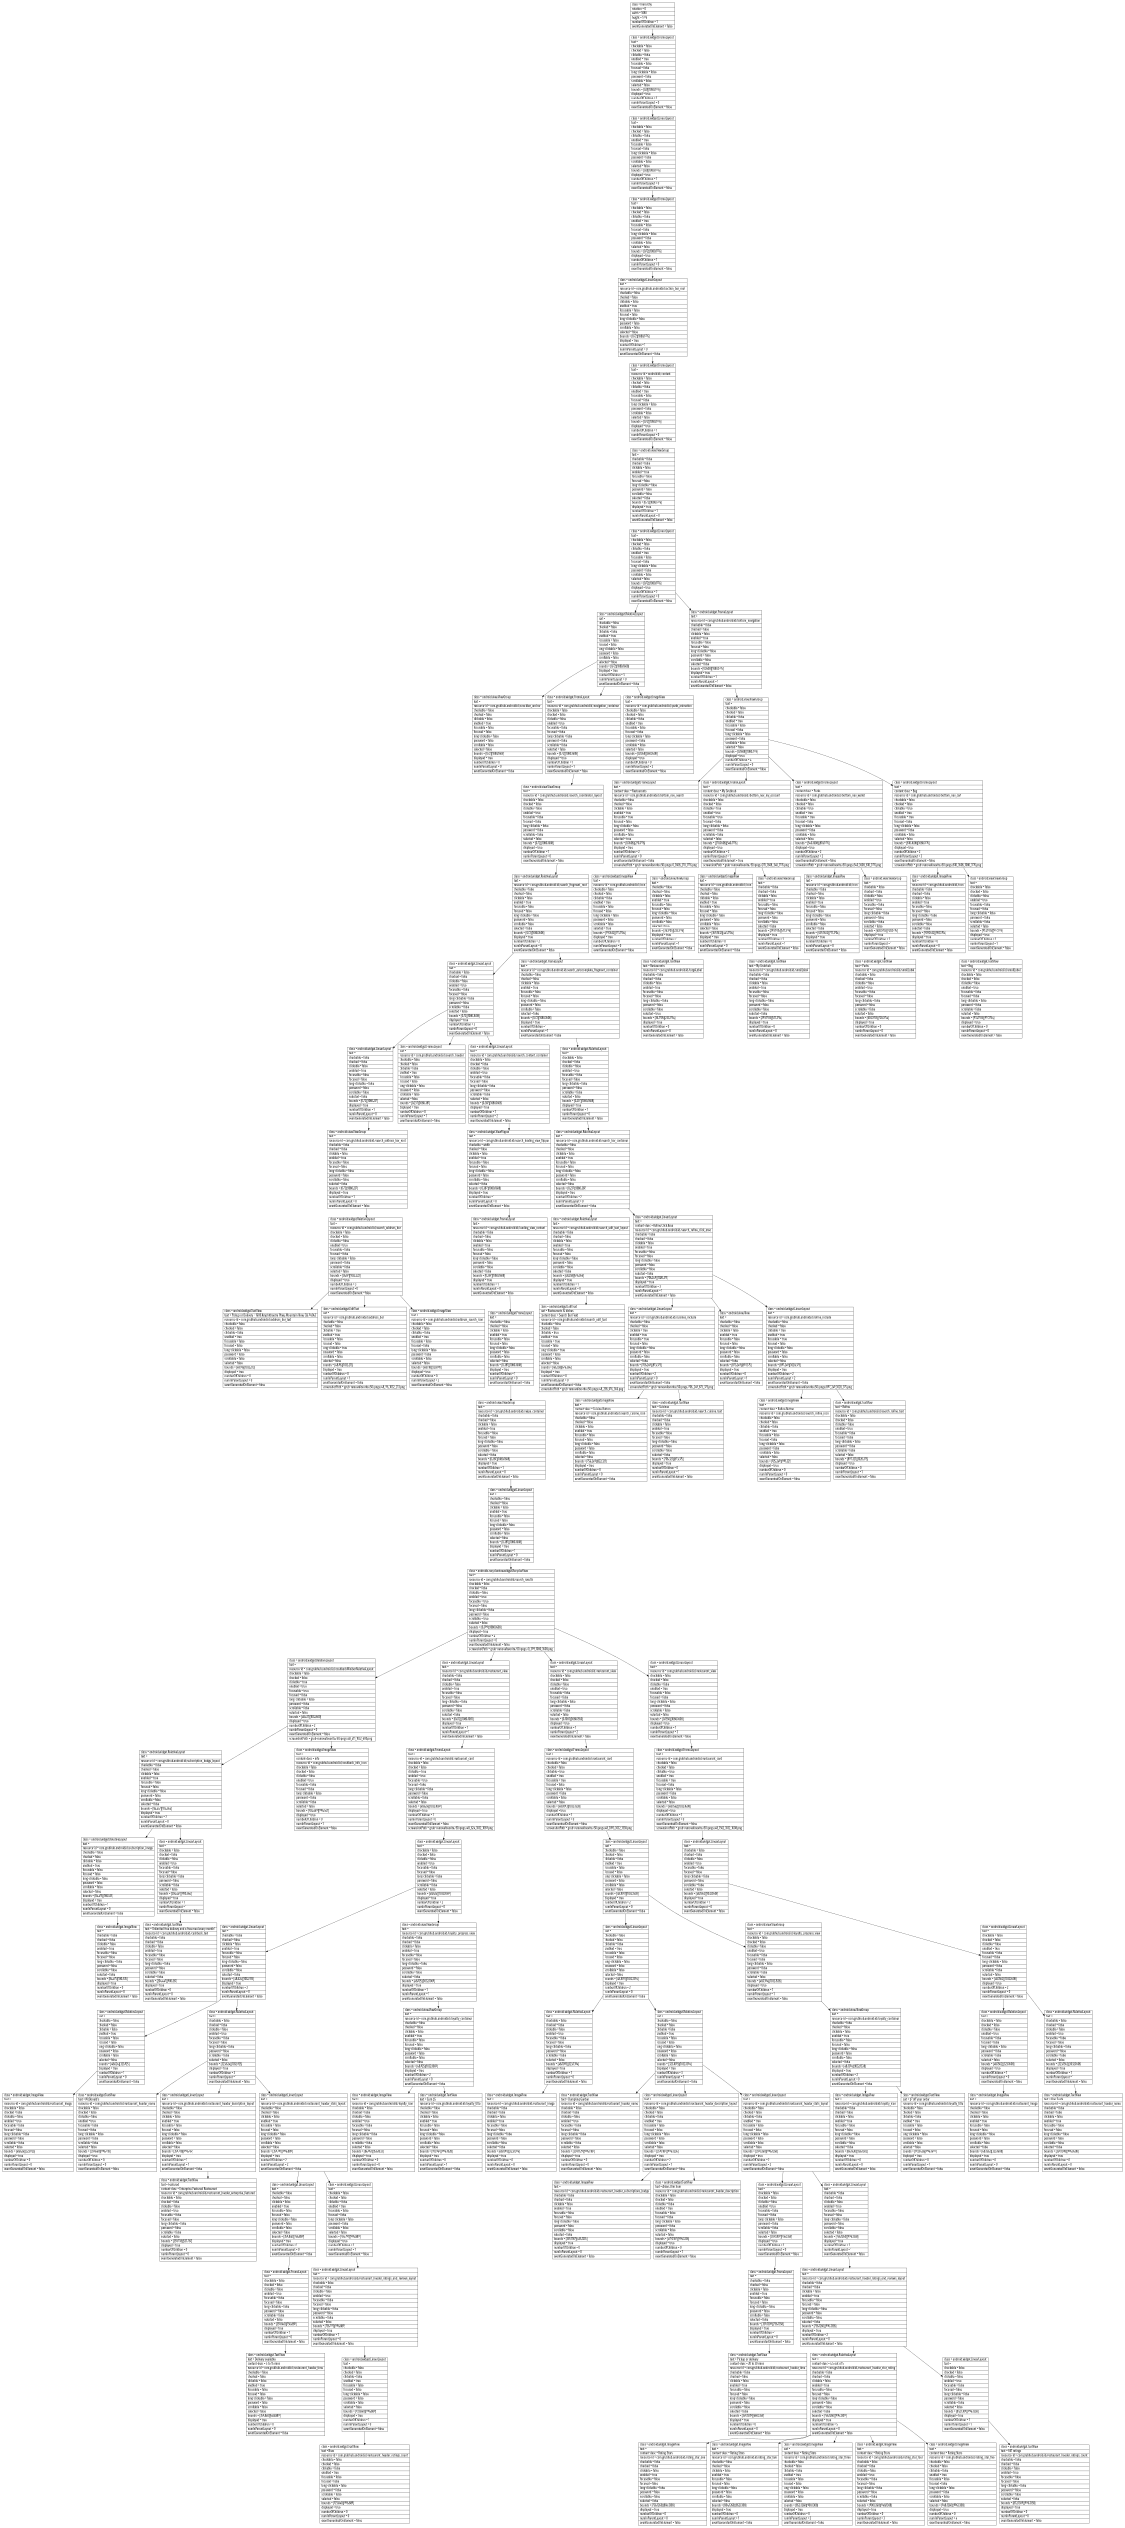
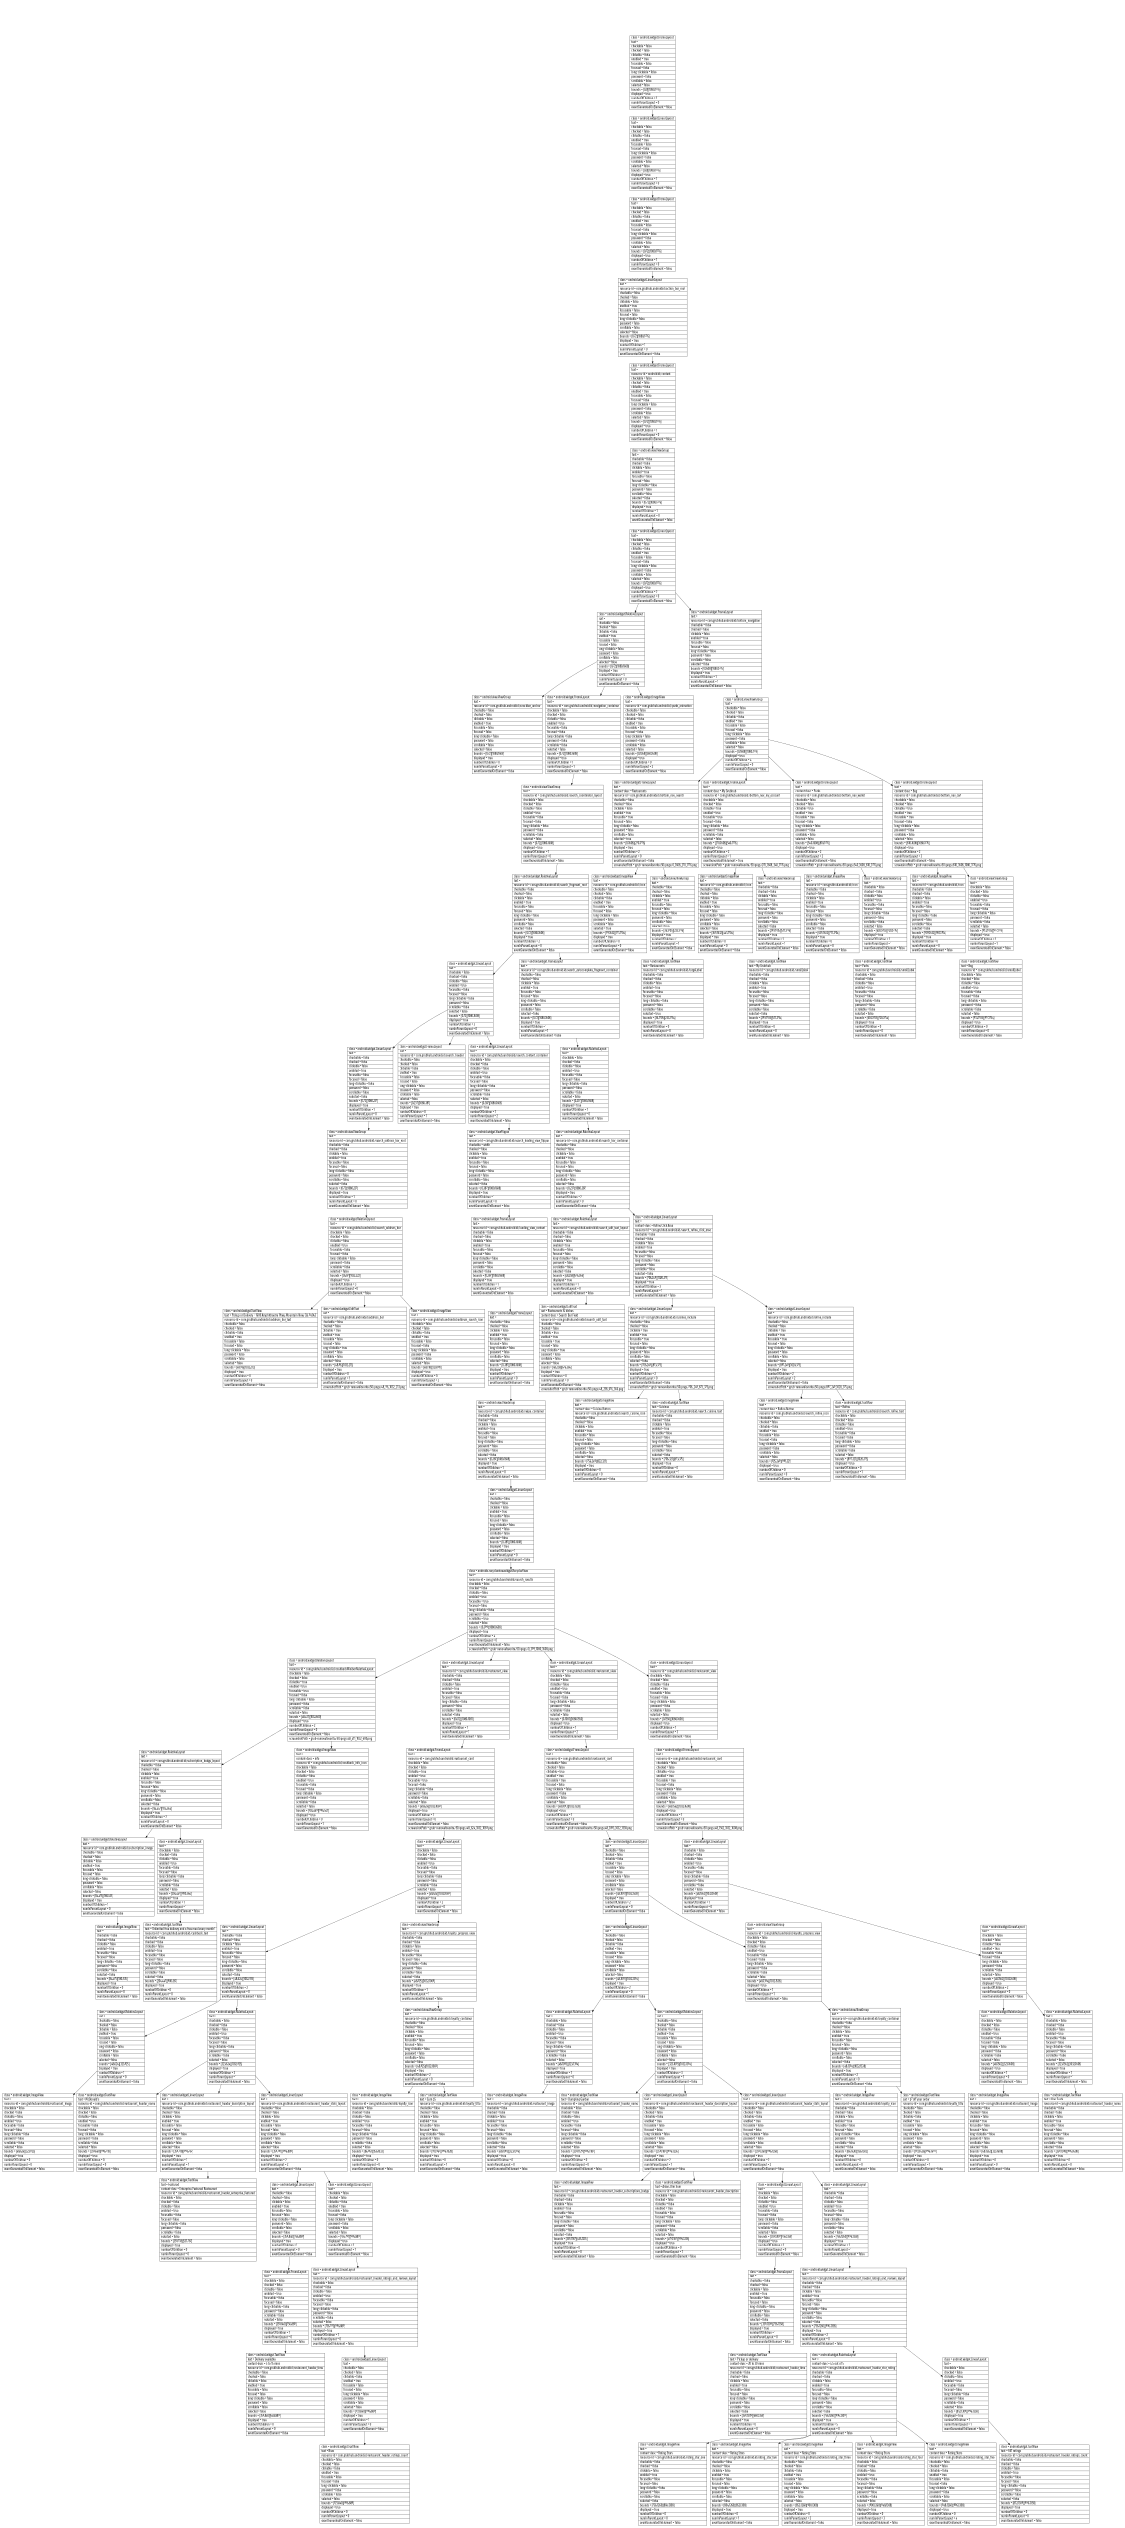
node "class = hierarchy": removed
node "class = android.view.View": removed
